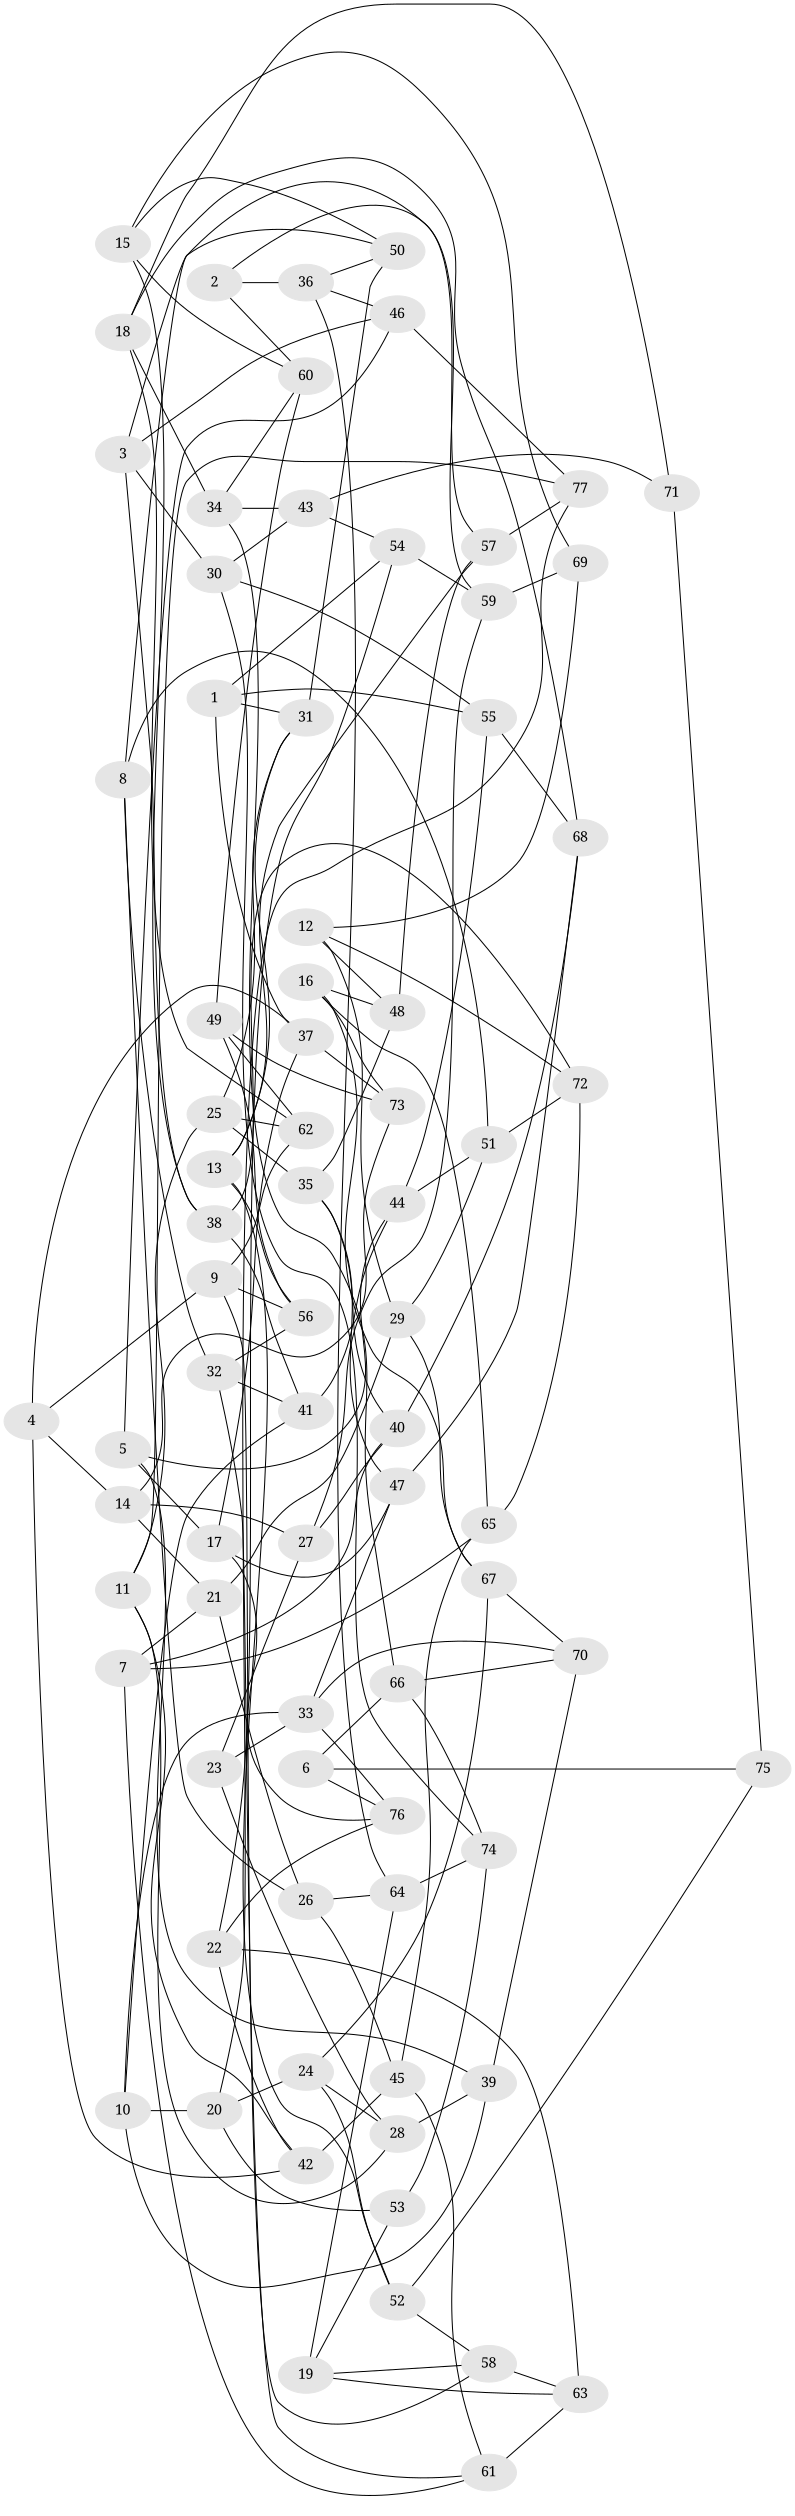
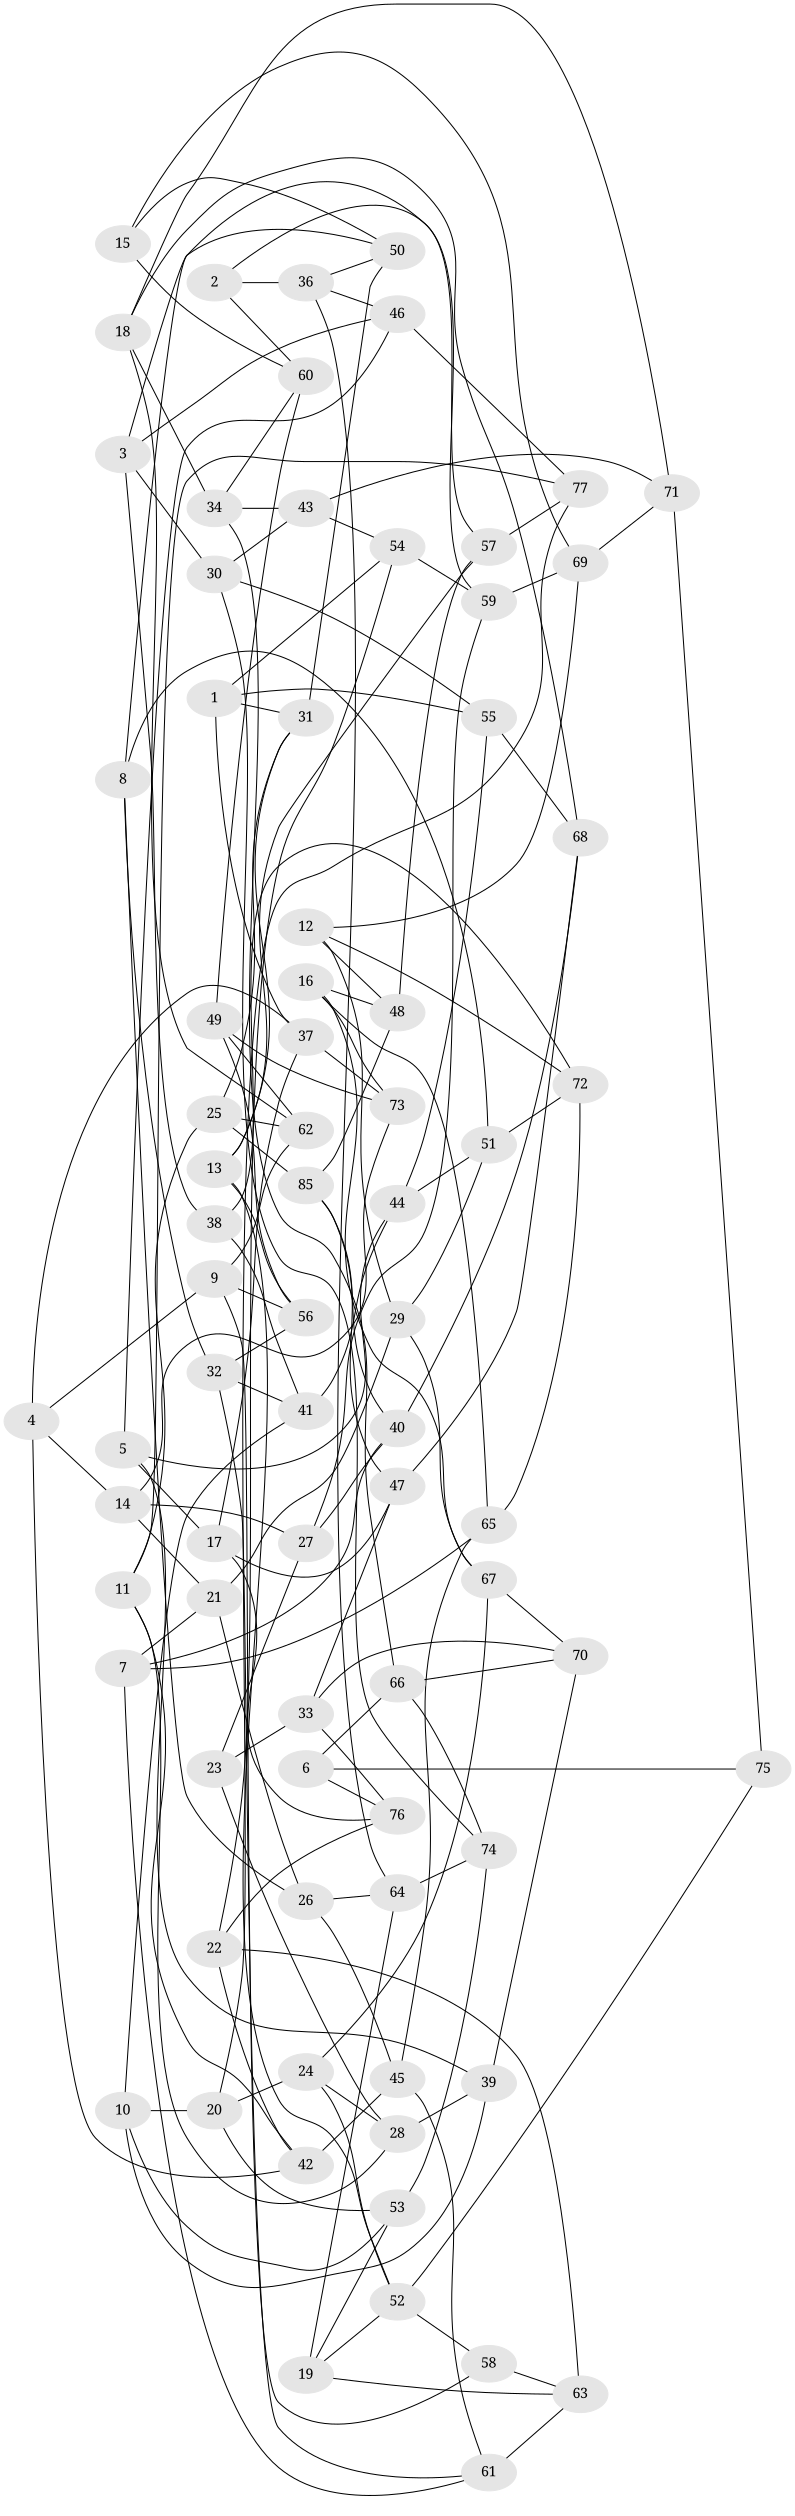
edge "71" -- "69": added
edge "15" -- "38": removed
node "35": label "35" -> "85"
edge "33" -- "10": now "53" -- "10"
edge "58" -- "19": now "52" -- "19"
